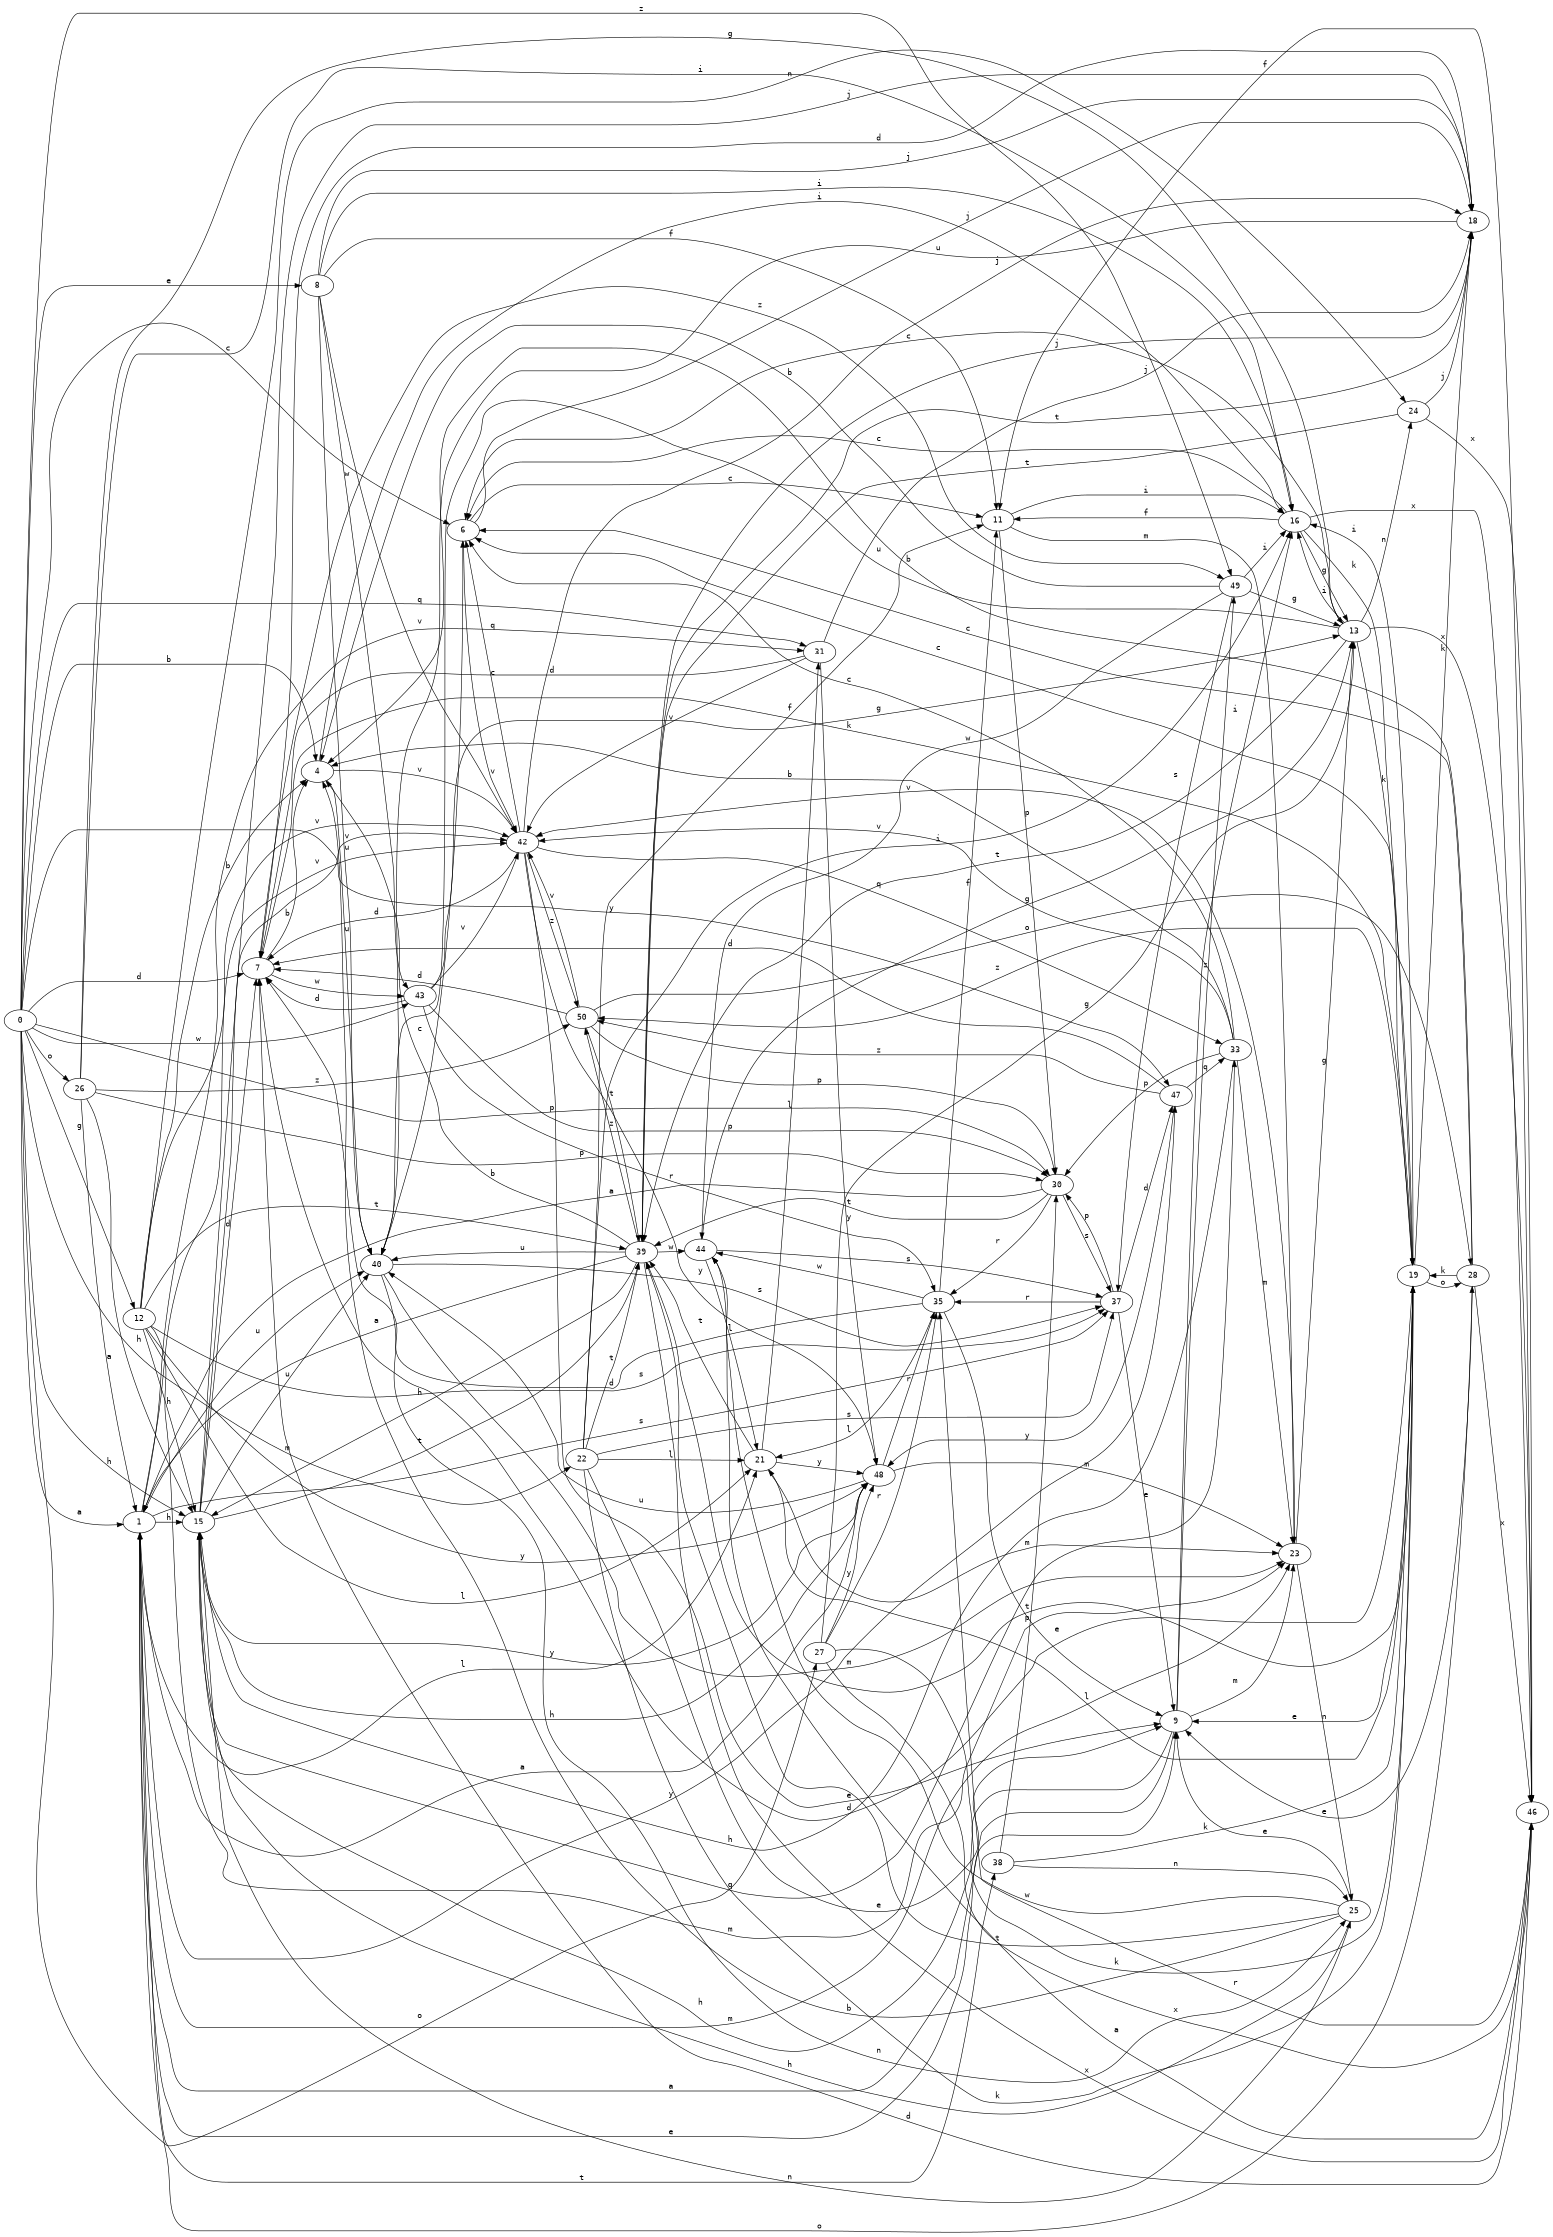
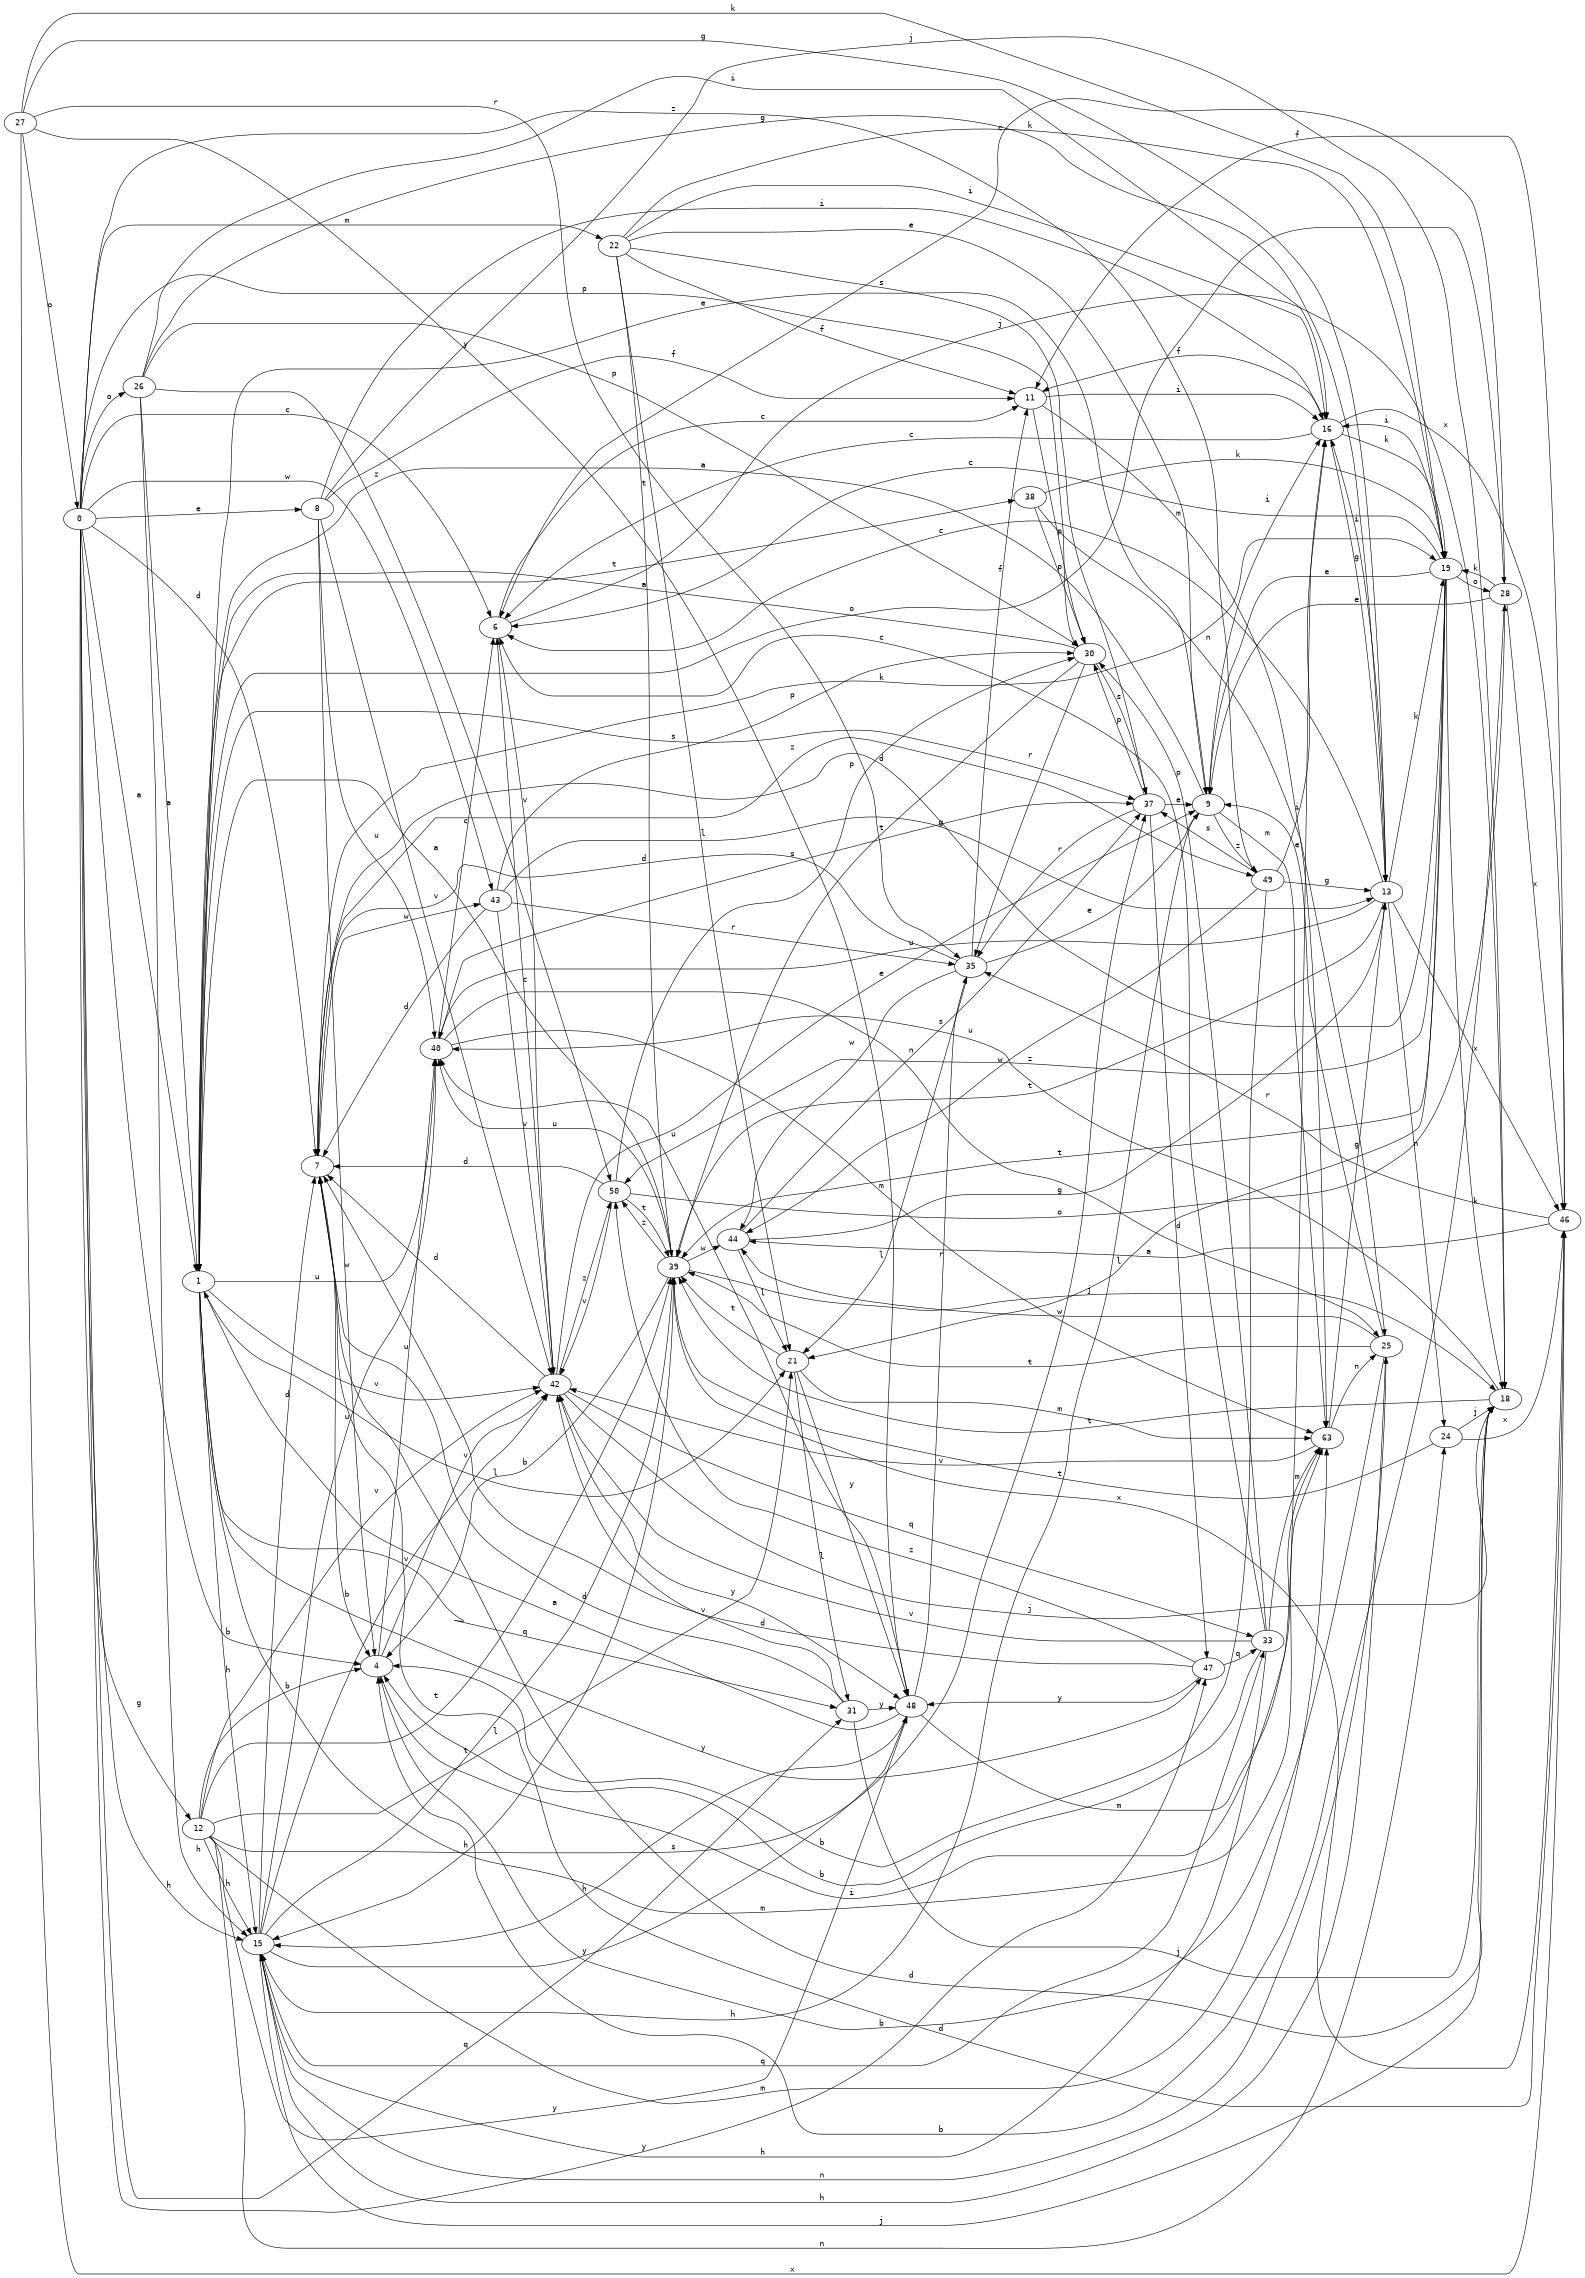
edge "8" -> "43": now "8" -> "4"
node "23": label "23" -> "63"
edge "0" -> "27": reversed
